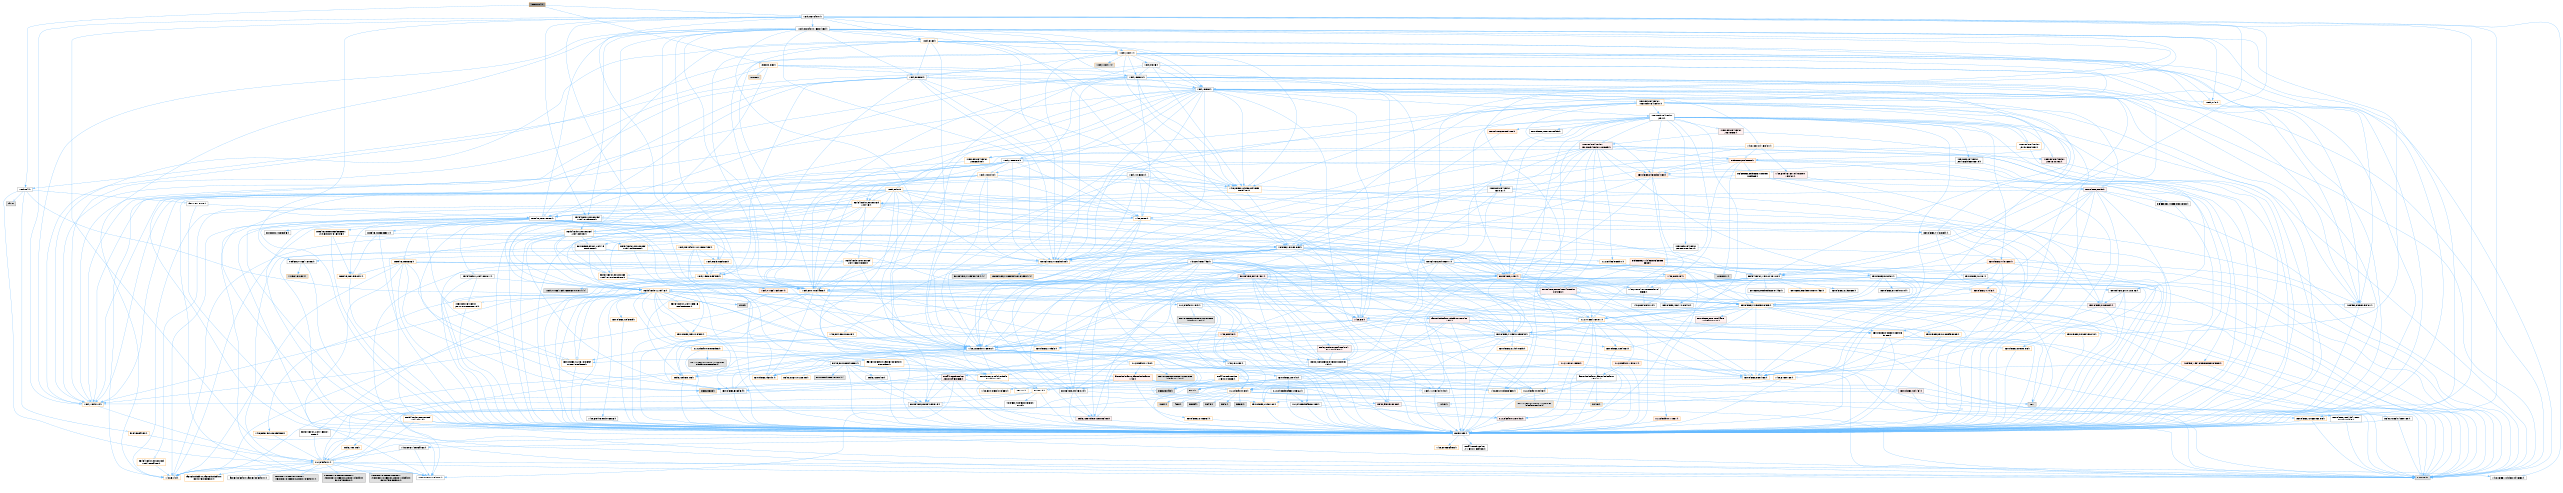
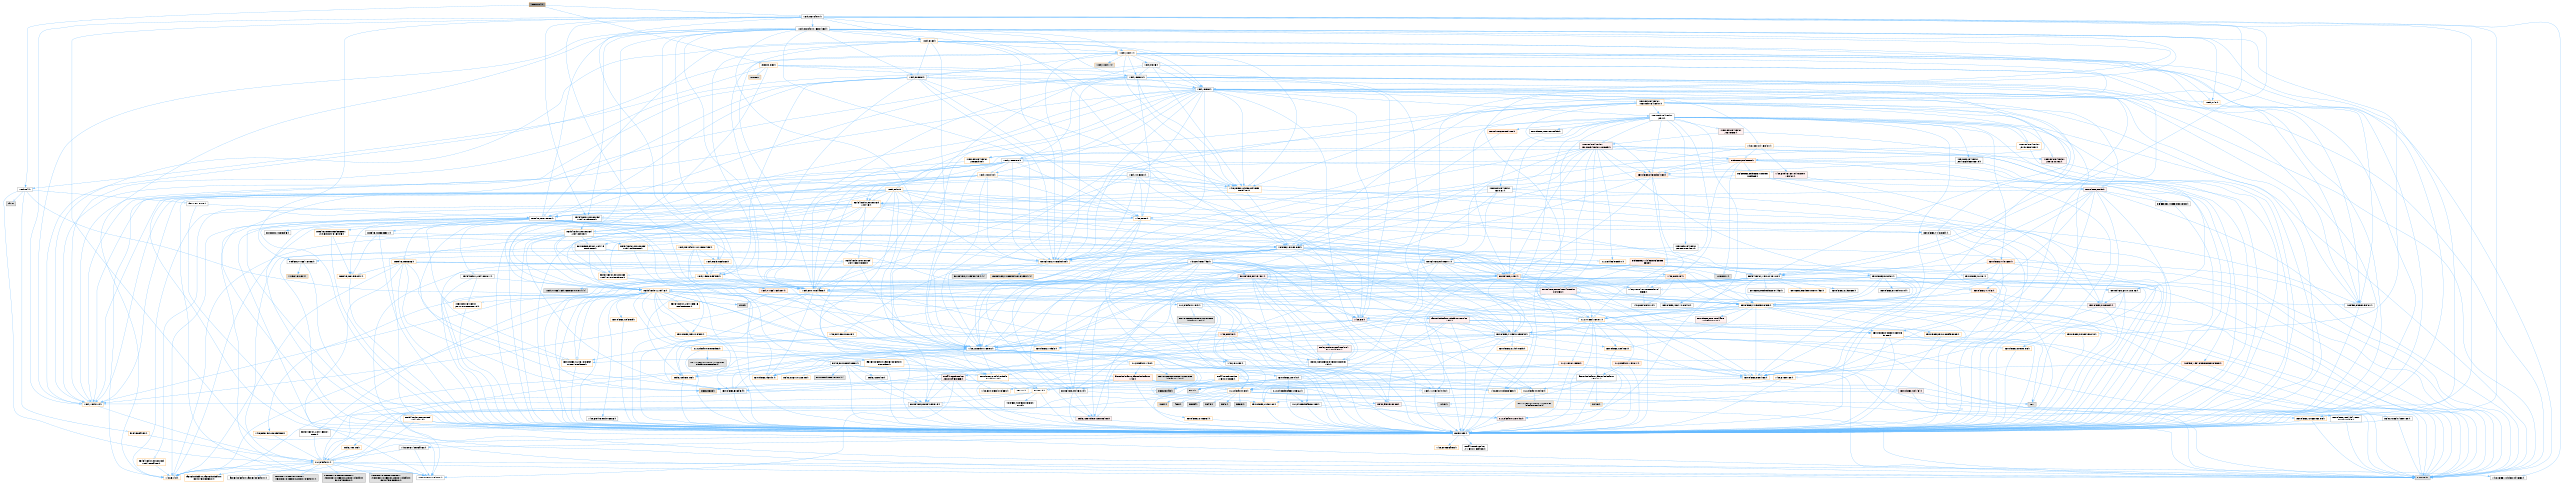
node "HAL/PlatformMutex.h": removed
